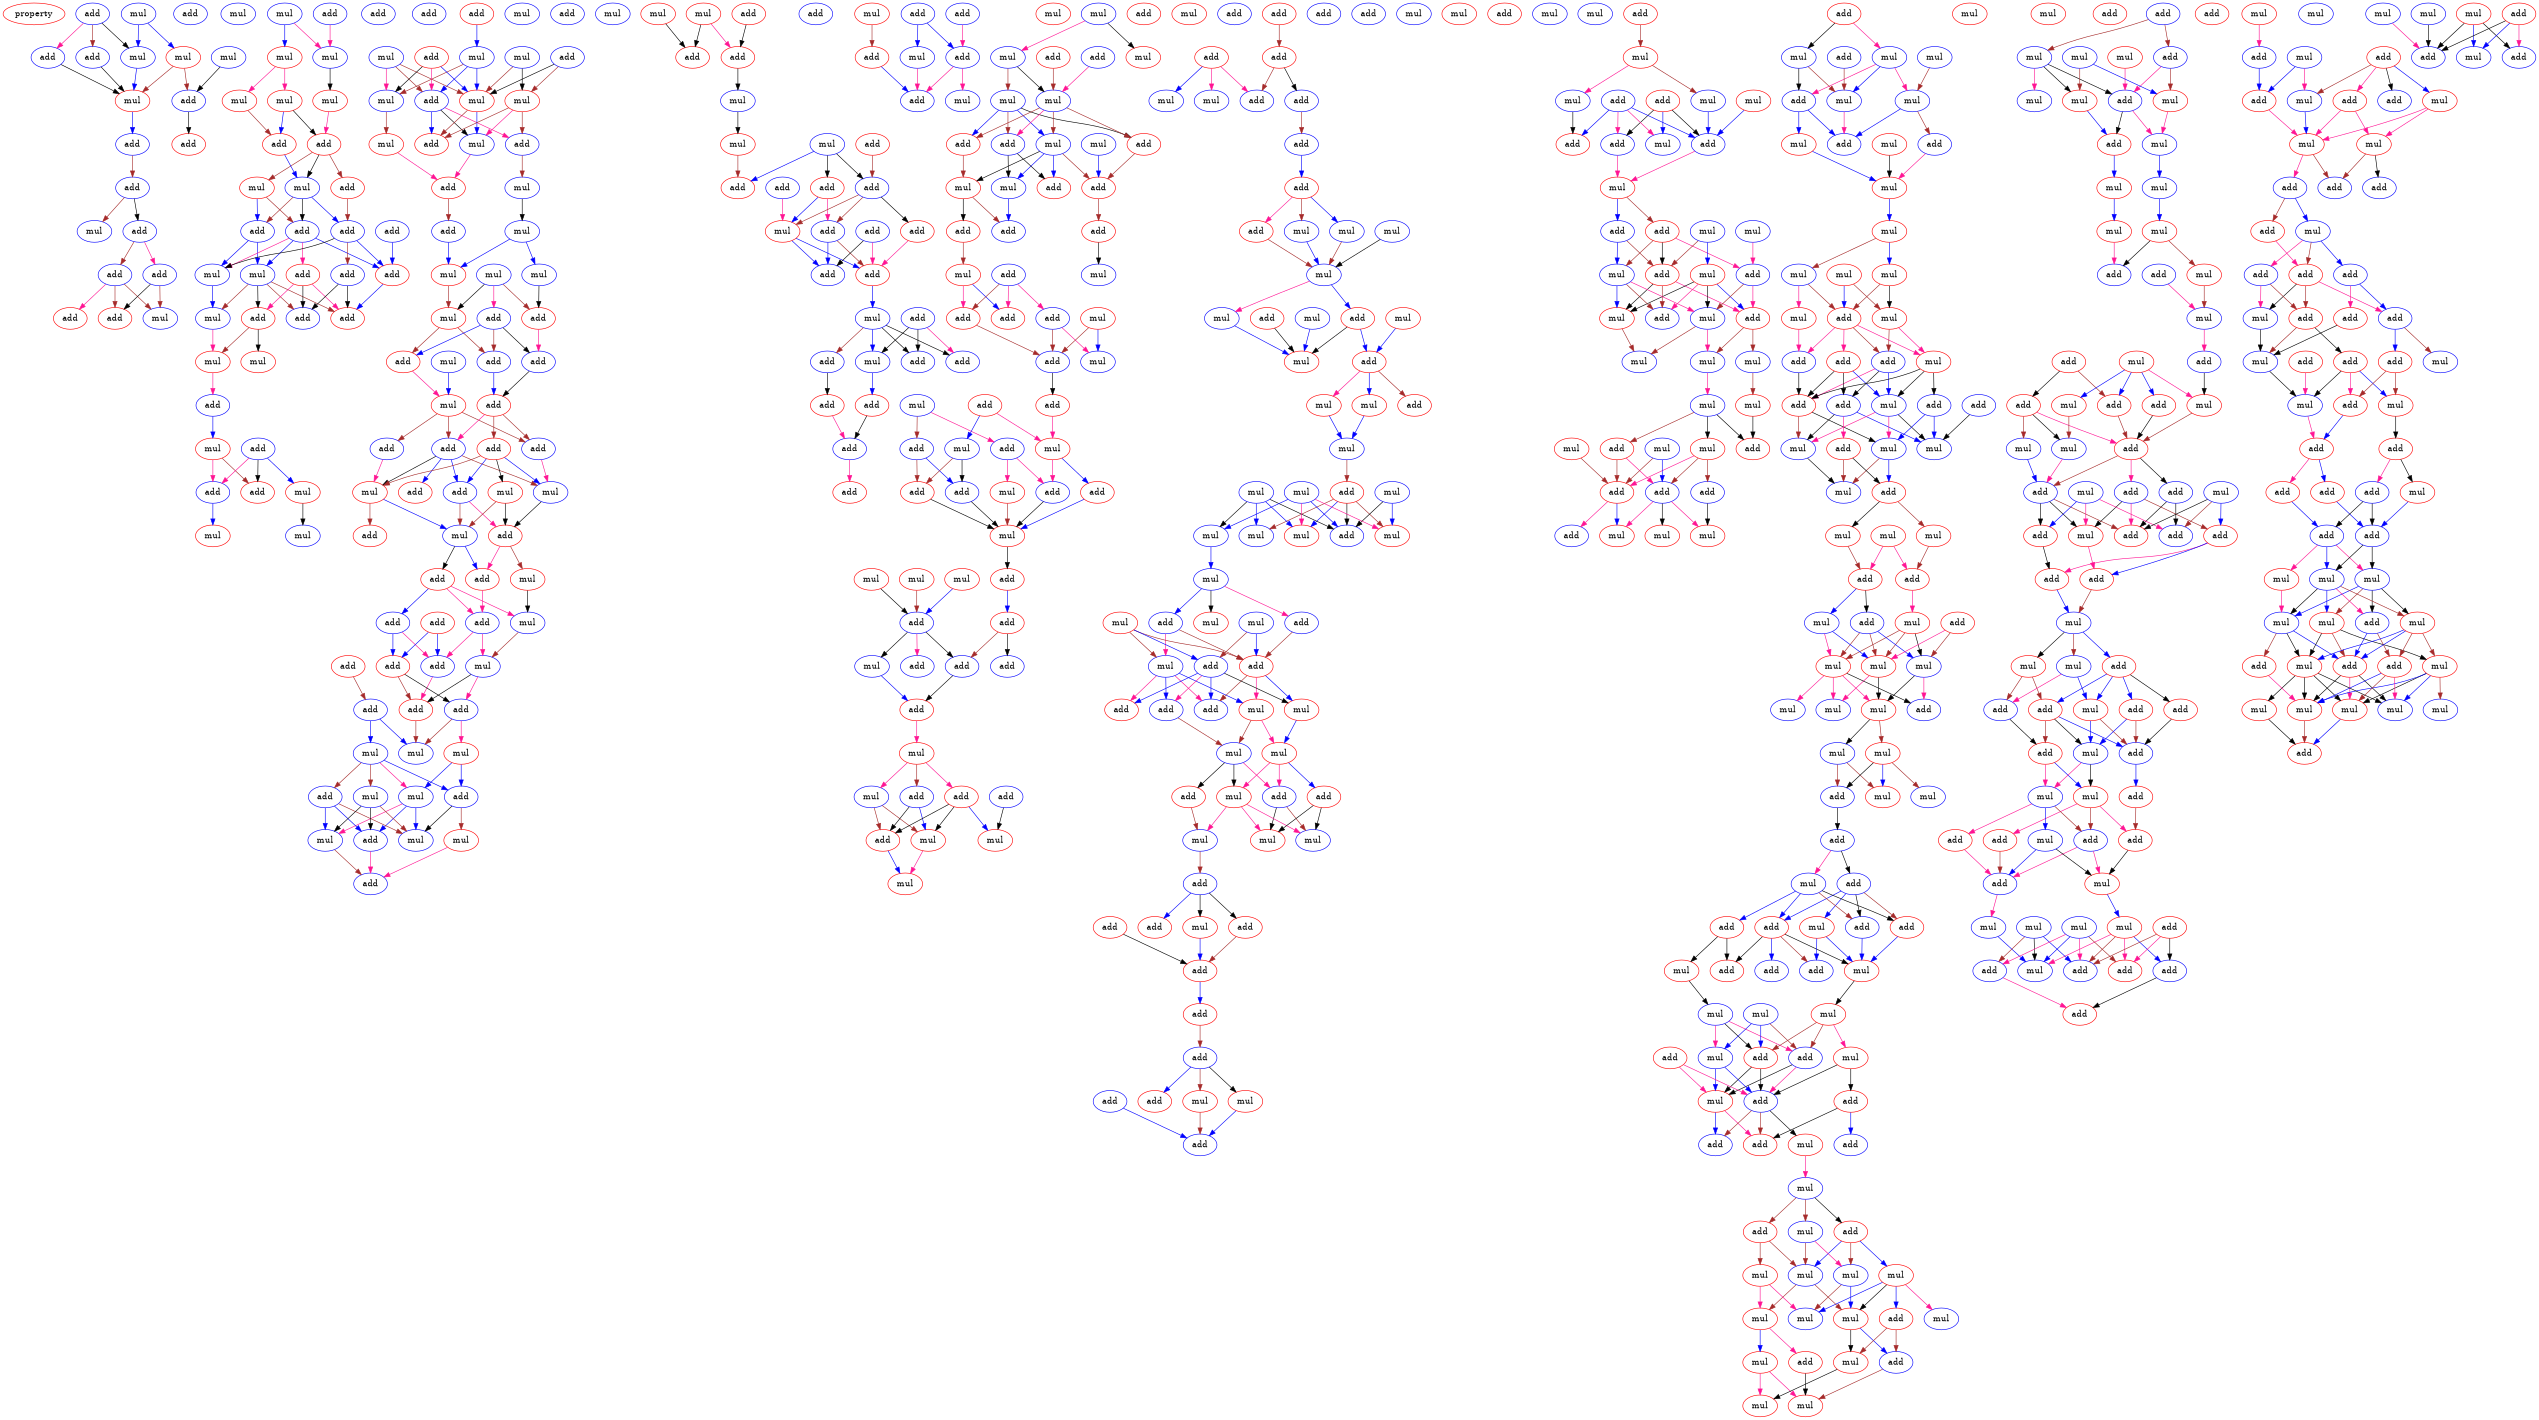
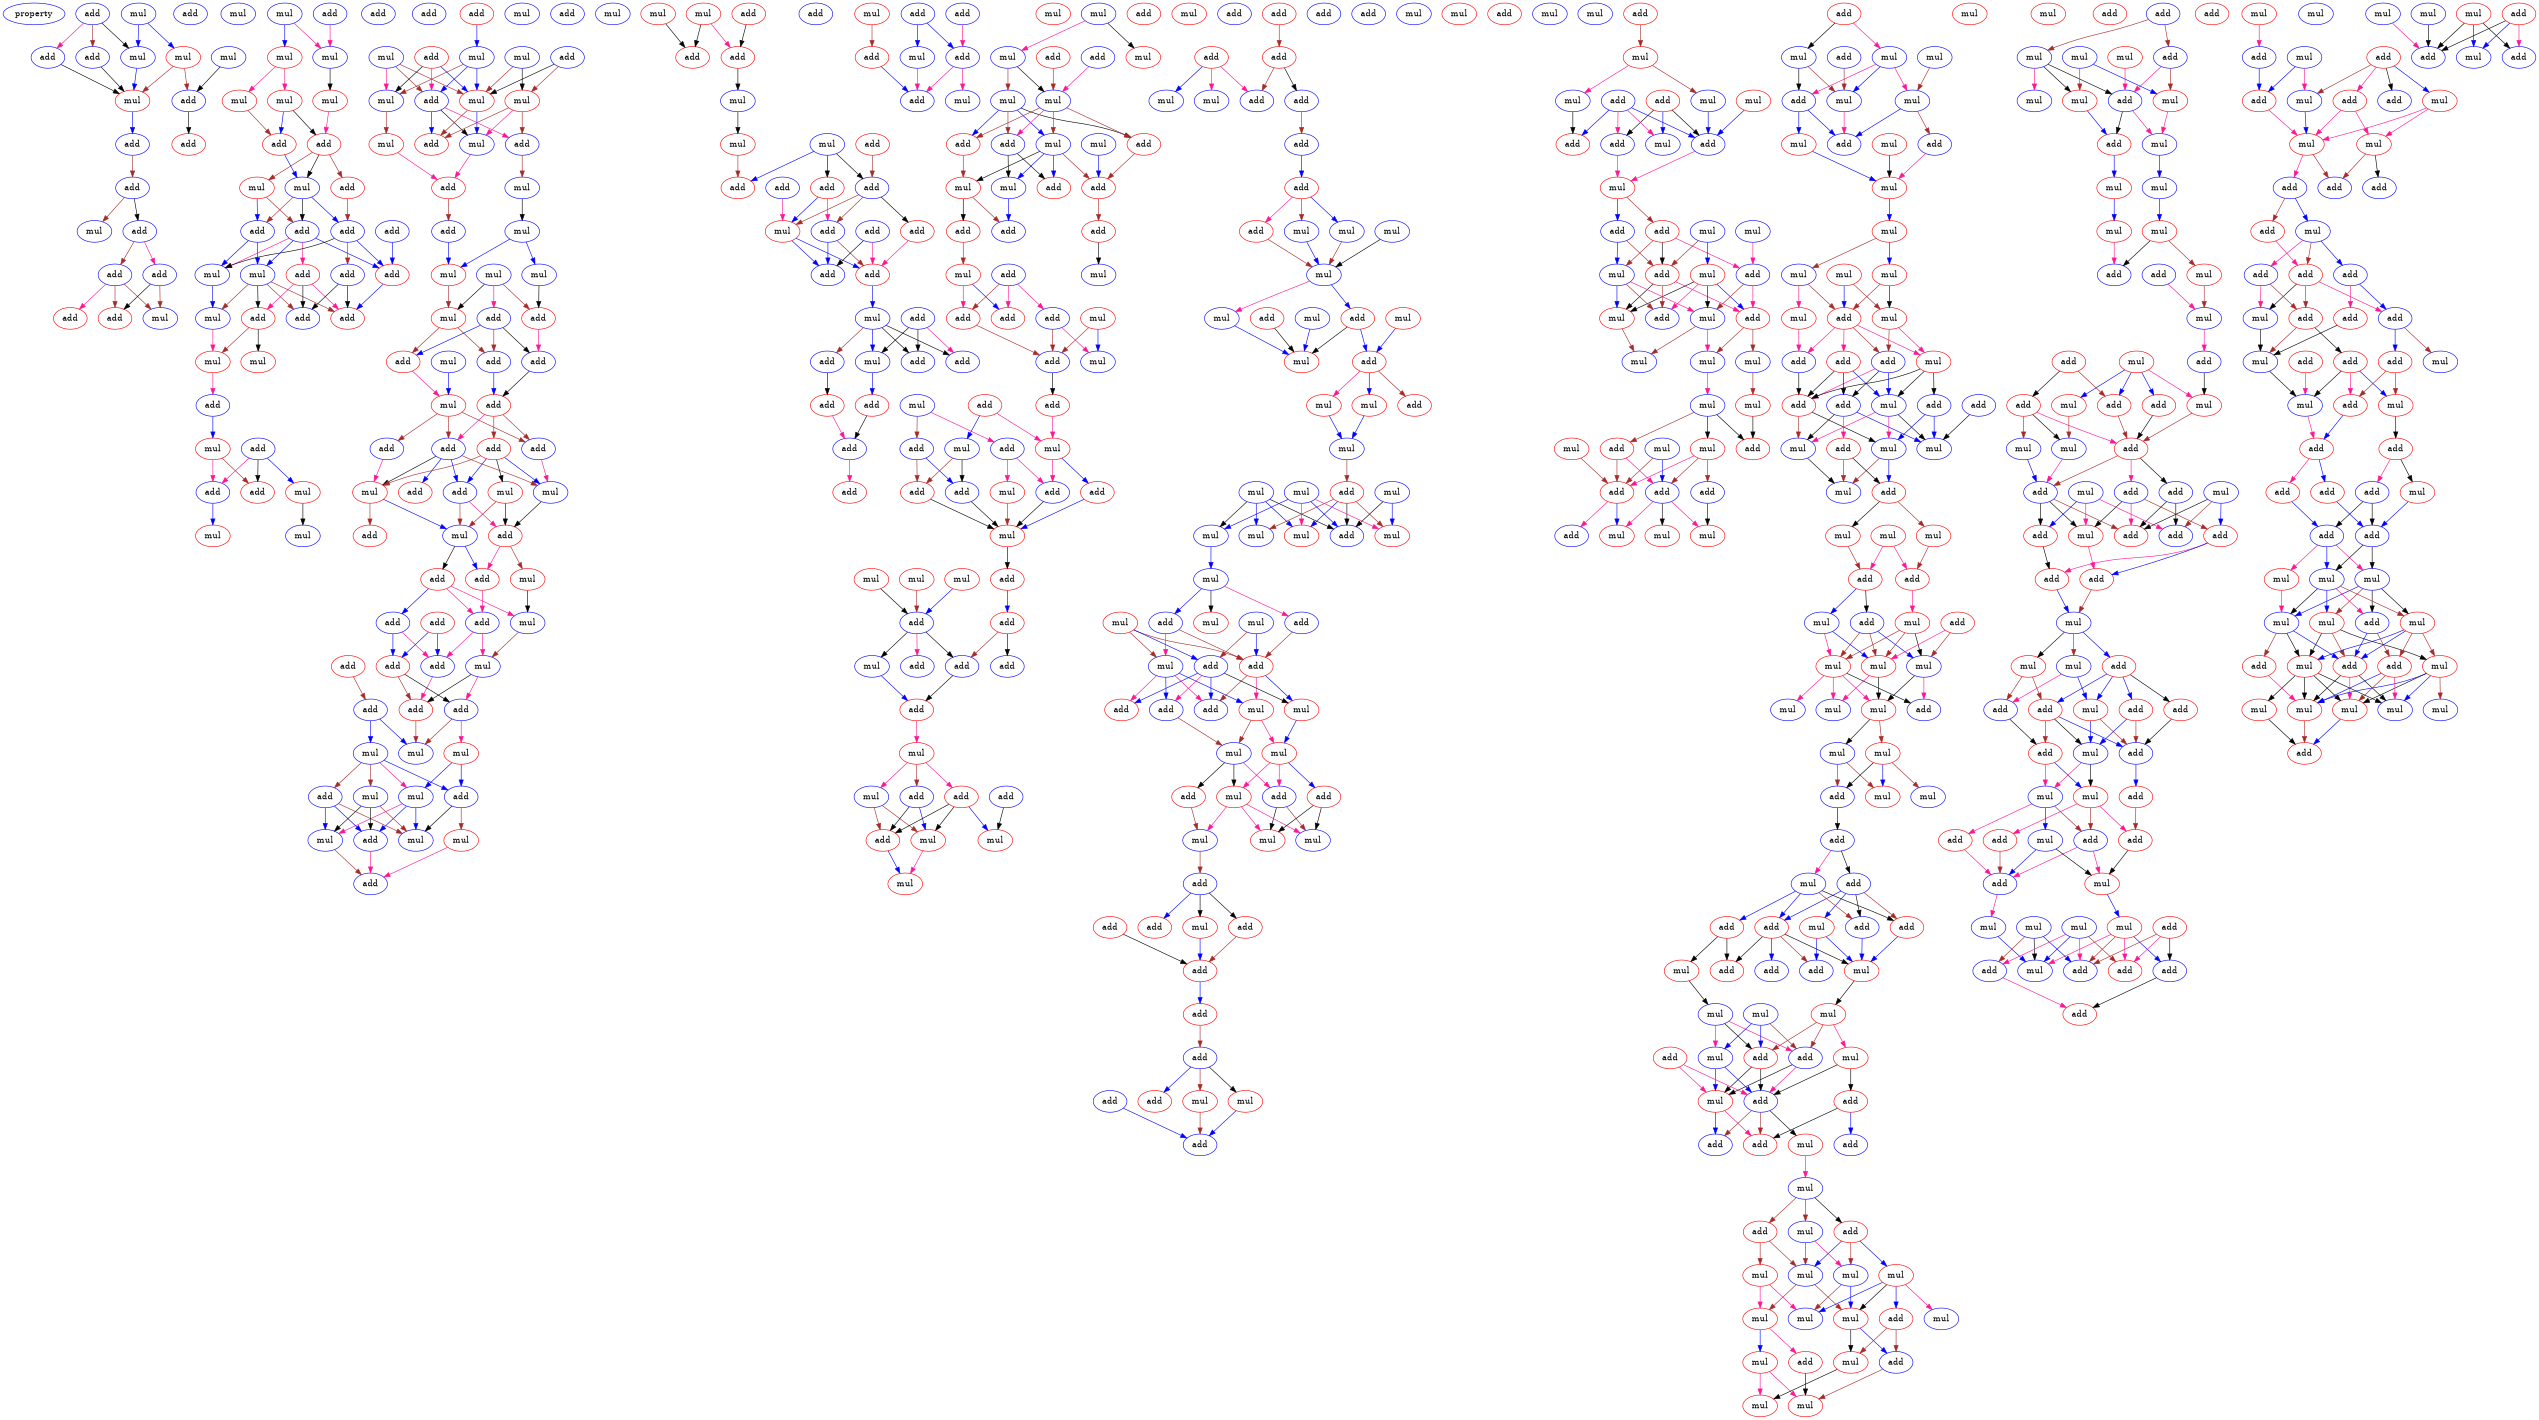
node "property": color red -> blue
